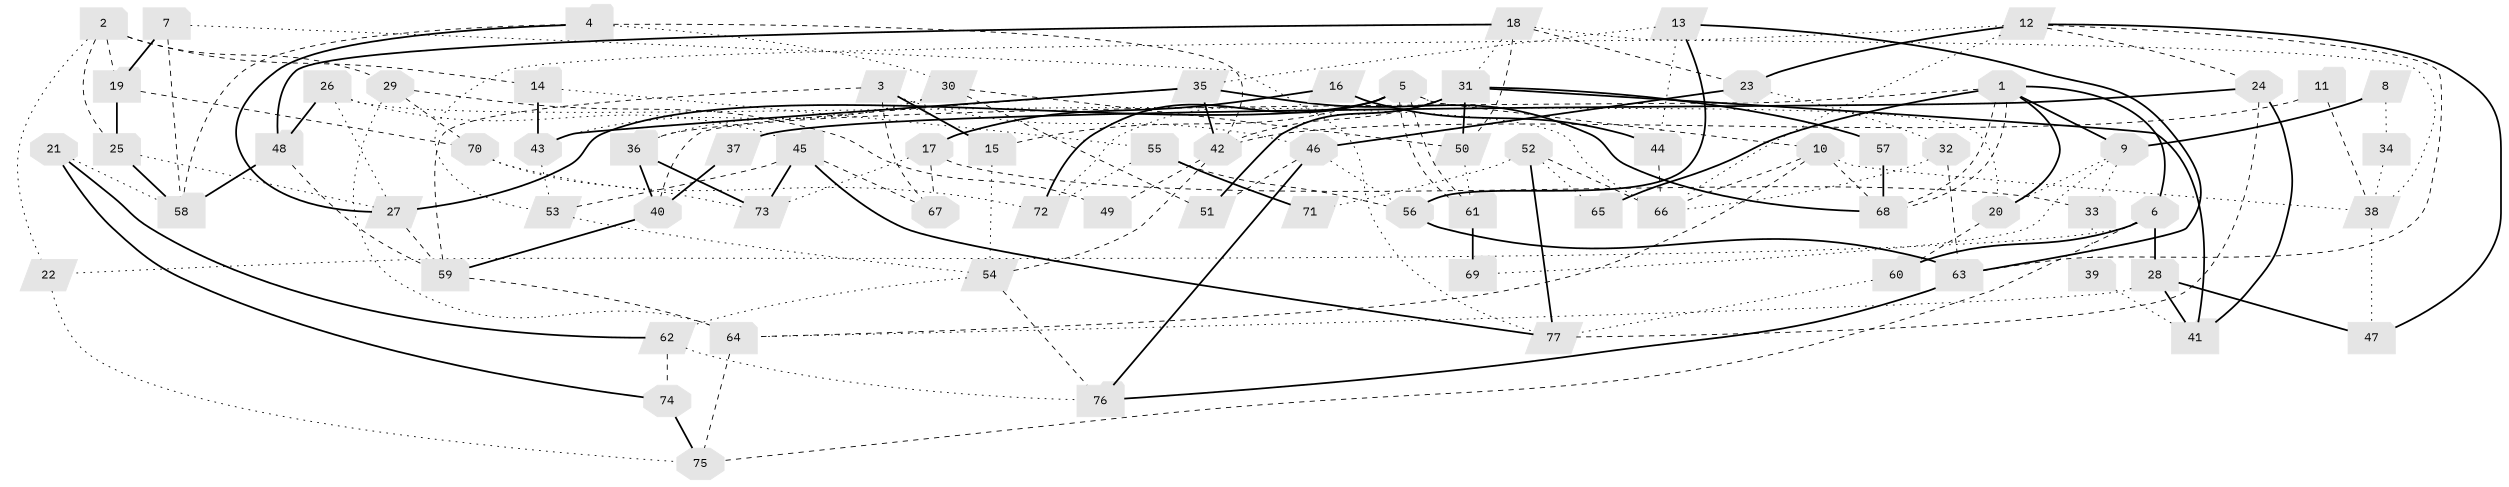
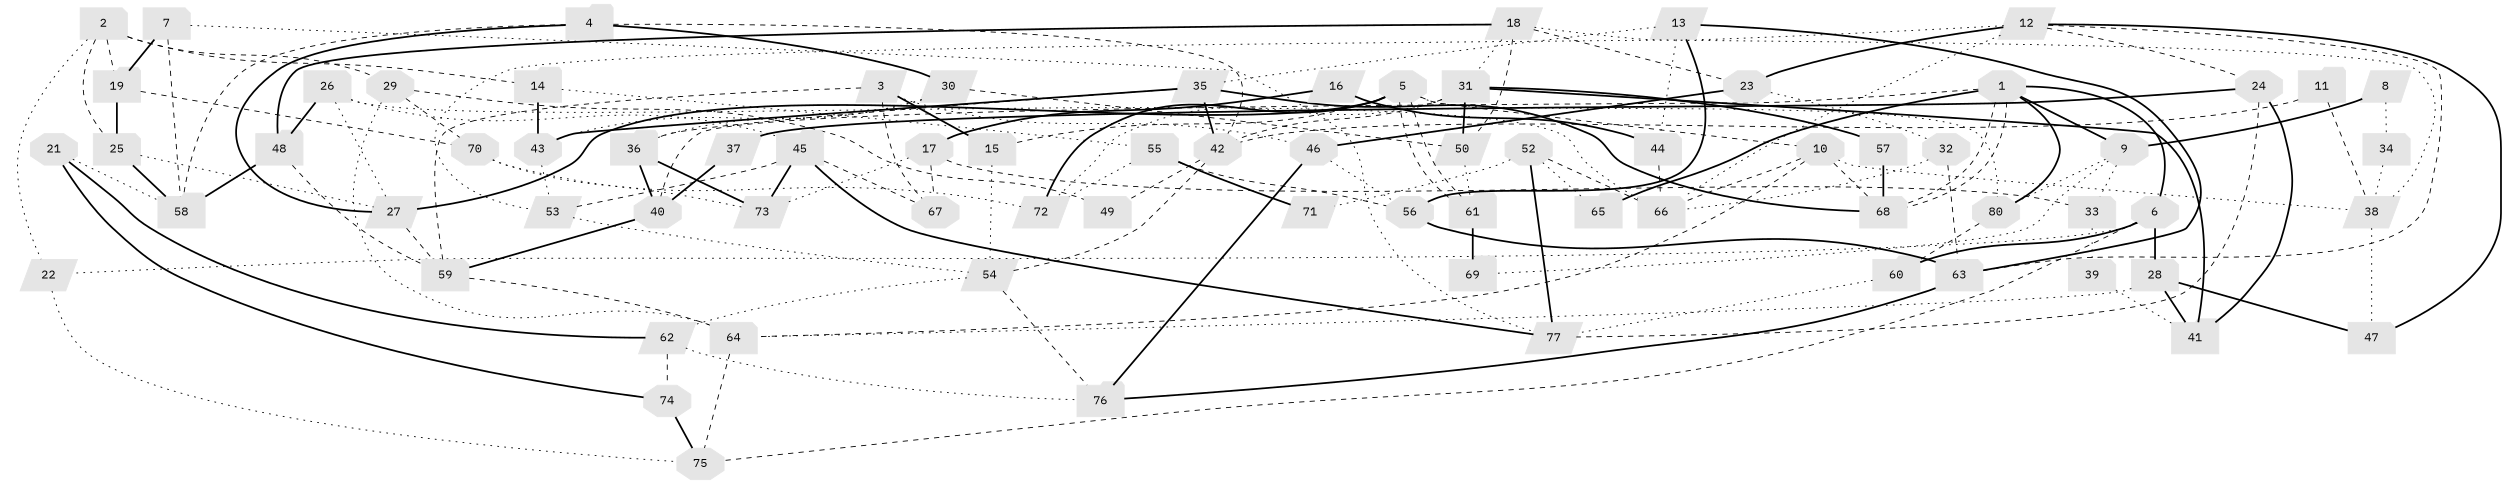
edge "4" -- "30": style dotted -> bold
node "51": removed
node "20": label "20" -> "80"
